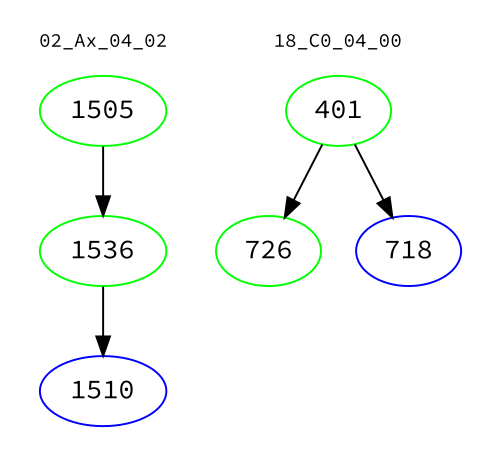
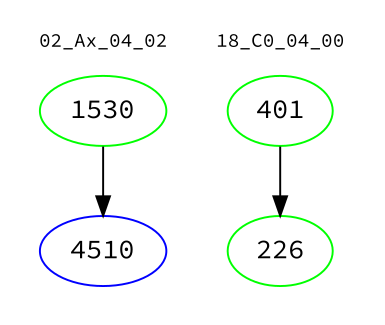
node "1505": removed
node "1536": label "1536" -> "1530"
node "726": label "726" -> "226"
node "718": removed
node "1510": label "1510" -> "4510"
